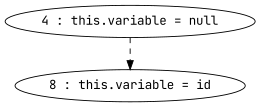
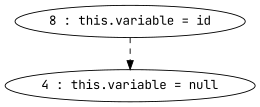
edge "4 : this.variable = null" -> "8 : this.variable = id": reversed
